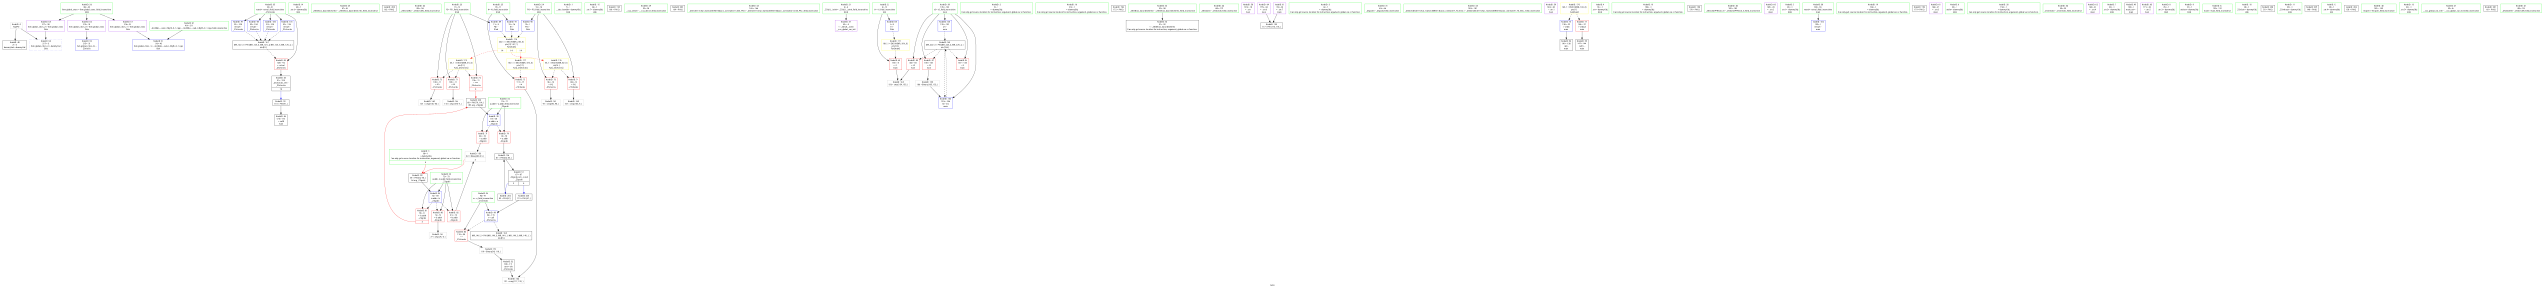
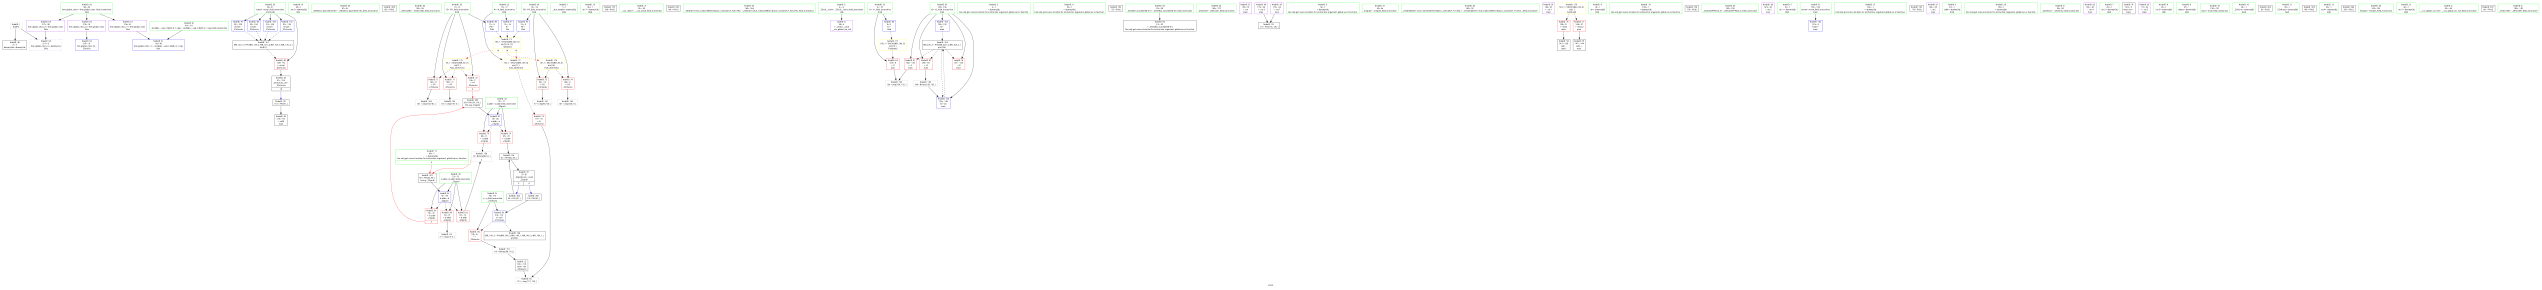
node "NodeID: 76": color blue -> red
edge "NodeID: 25" -> "NodeID: 75": now "NodeID: 25" -> "NodeID: 177"
